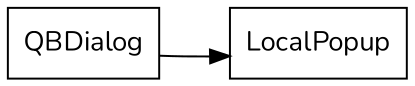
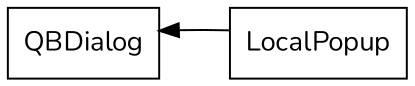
edge "QBDialog" -> "LocalPopup": reversed
